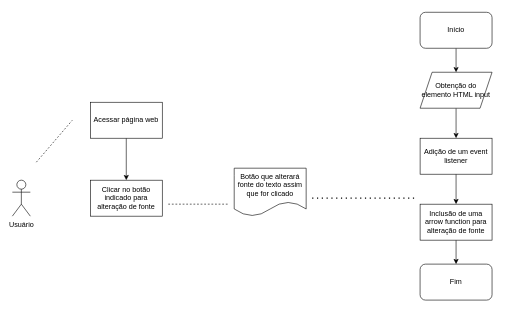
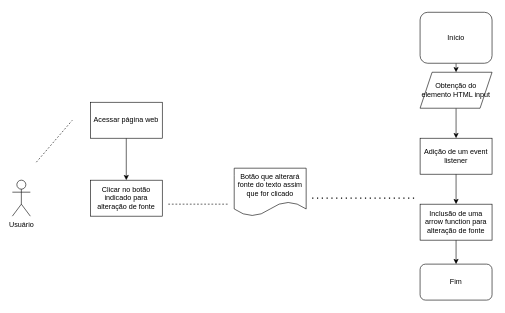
node "Início": size 72x36 -> 72x51
